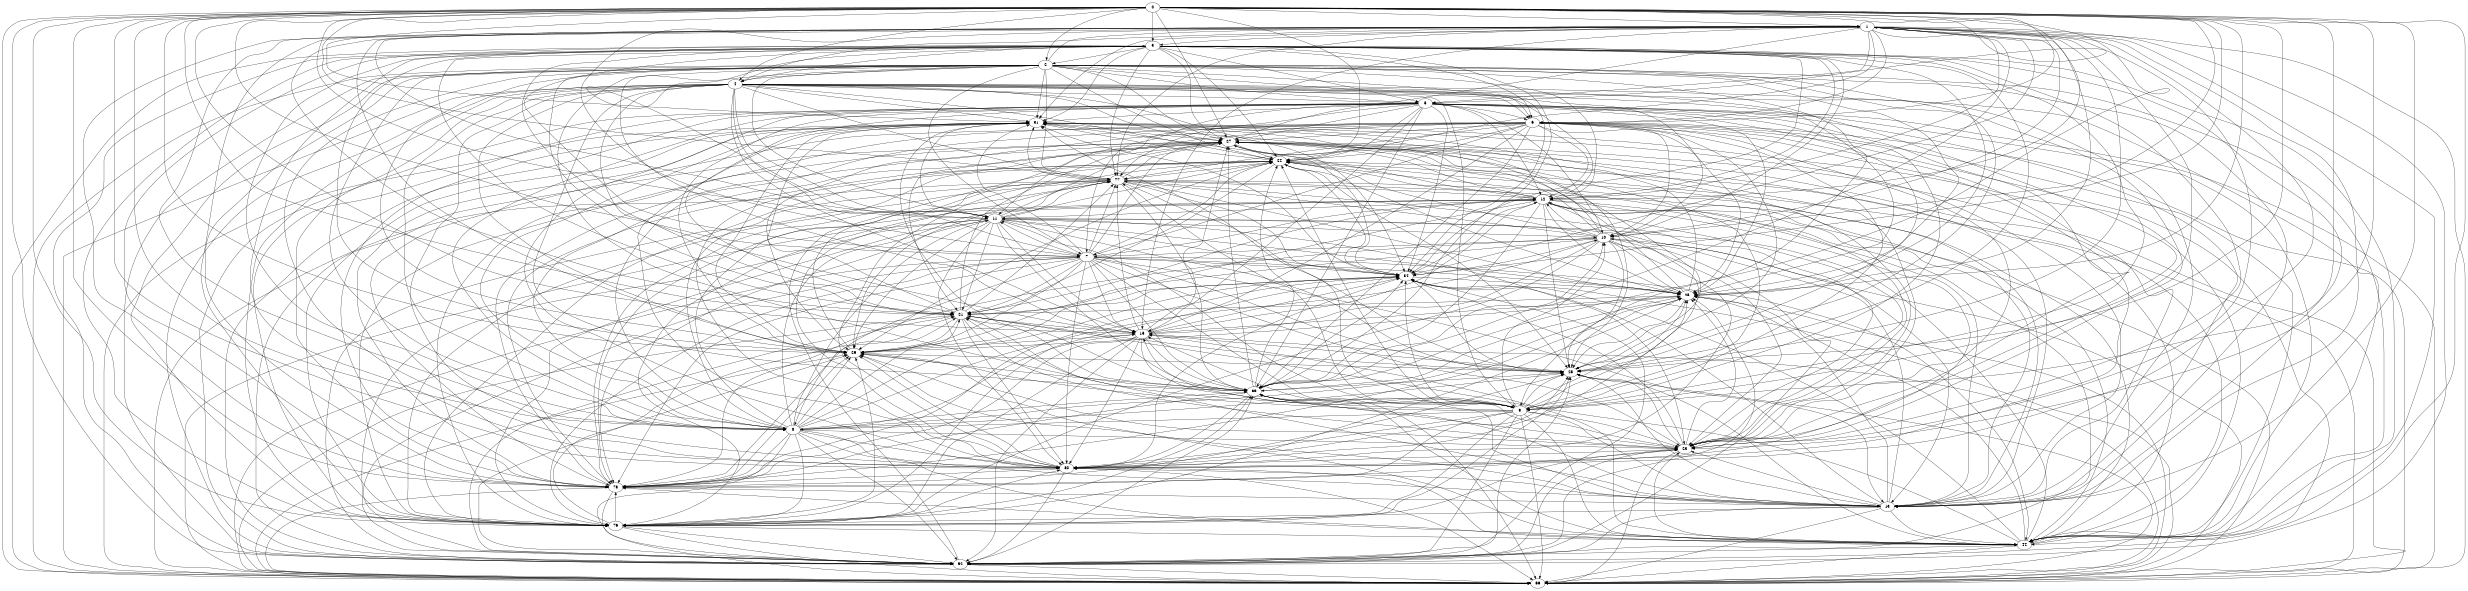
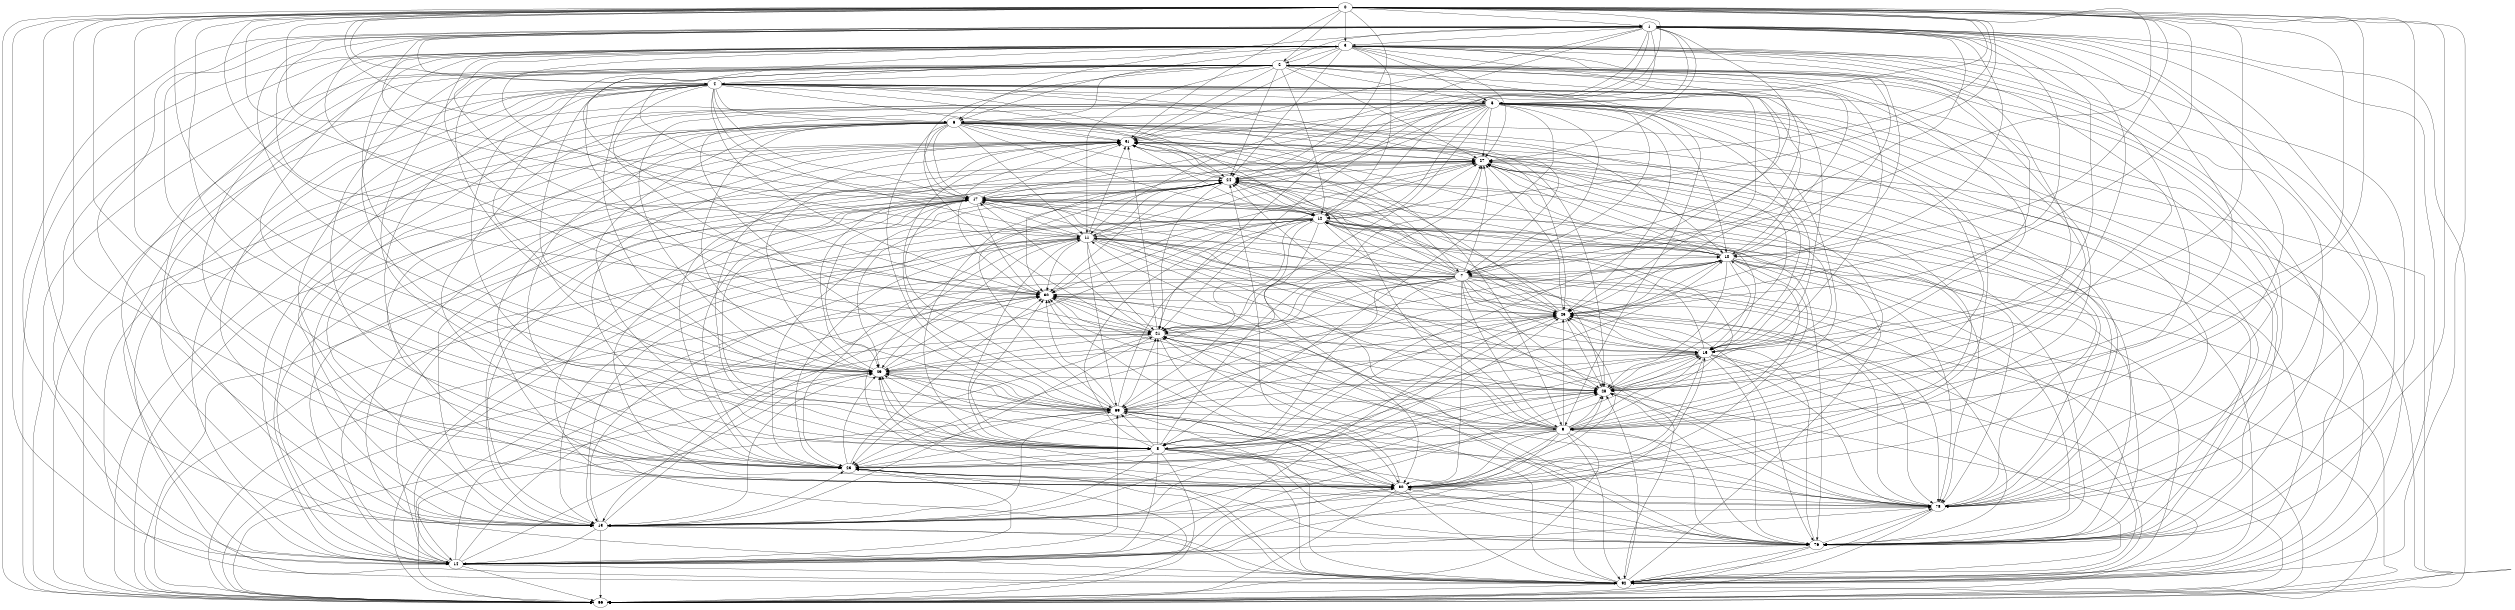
edge "10" -> "2": added
edge "6" -> "31": added
edge "5" -> "11": added
node "77": label "77" -> "17"
node "34": label "34" -> "30"
node "44": label "44" -> "14"
